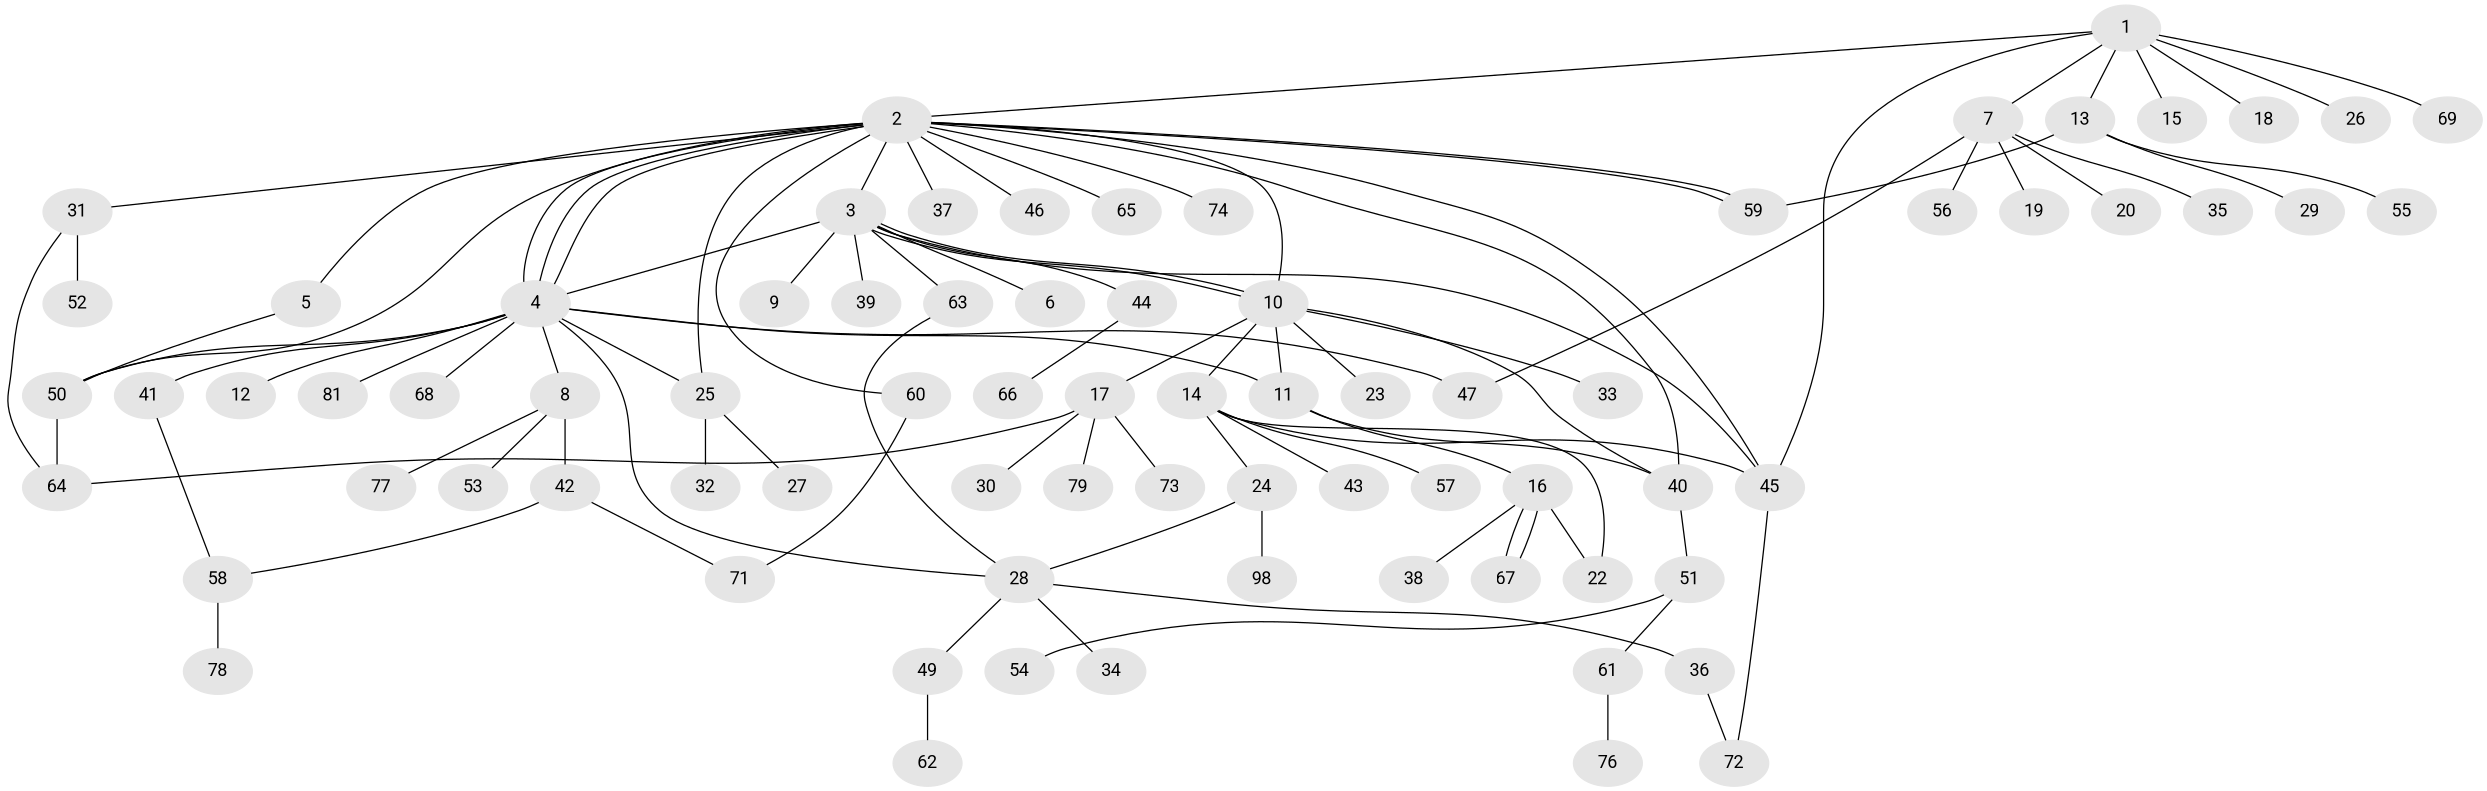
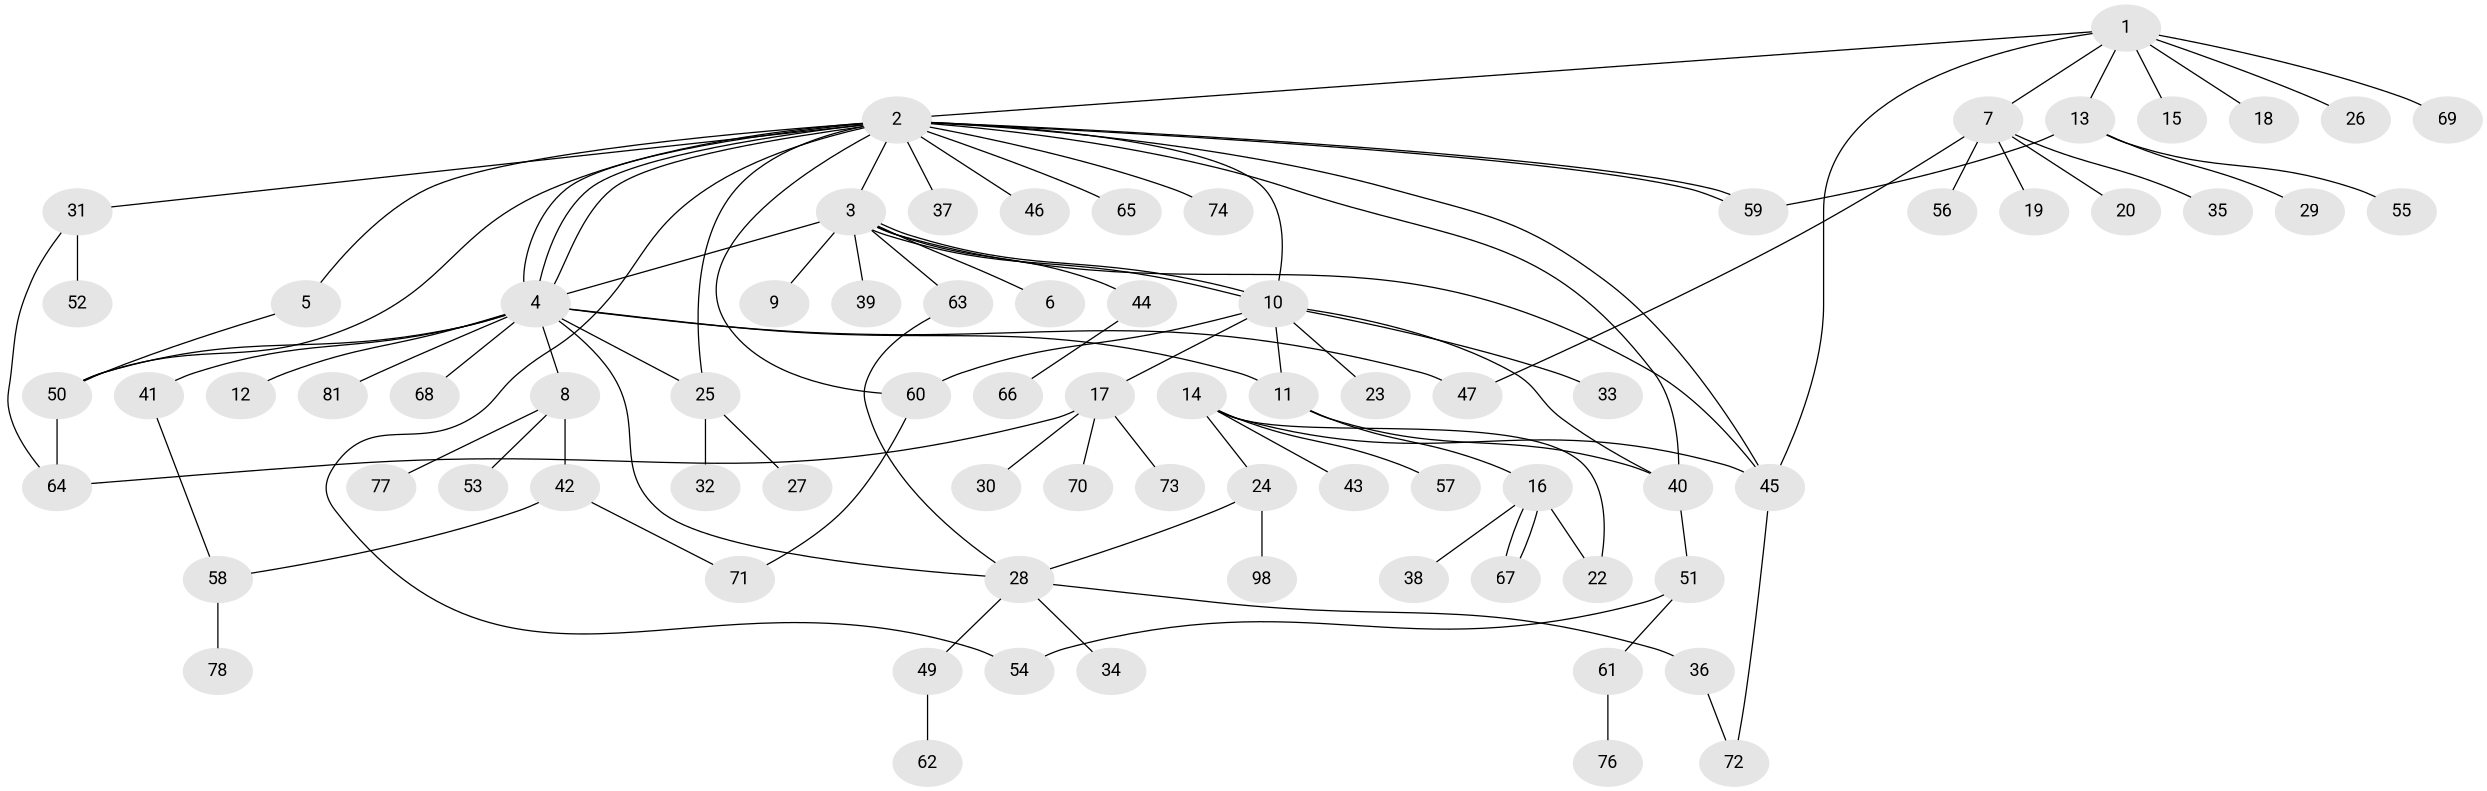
edge "10" -- "14": now "10" -- "60"
node "79": label "79" -> "70"
edge "2" -- "54": added
